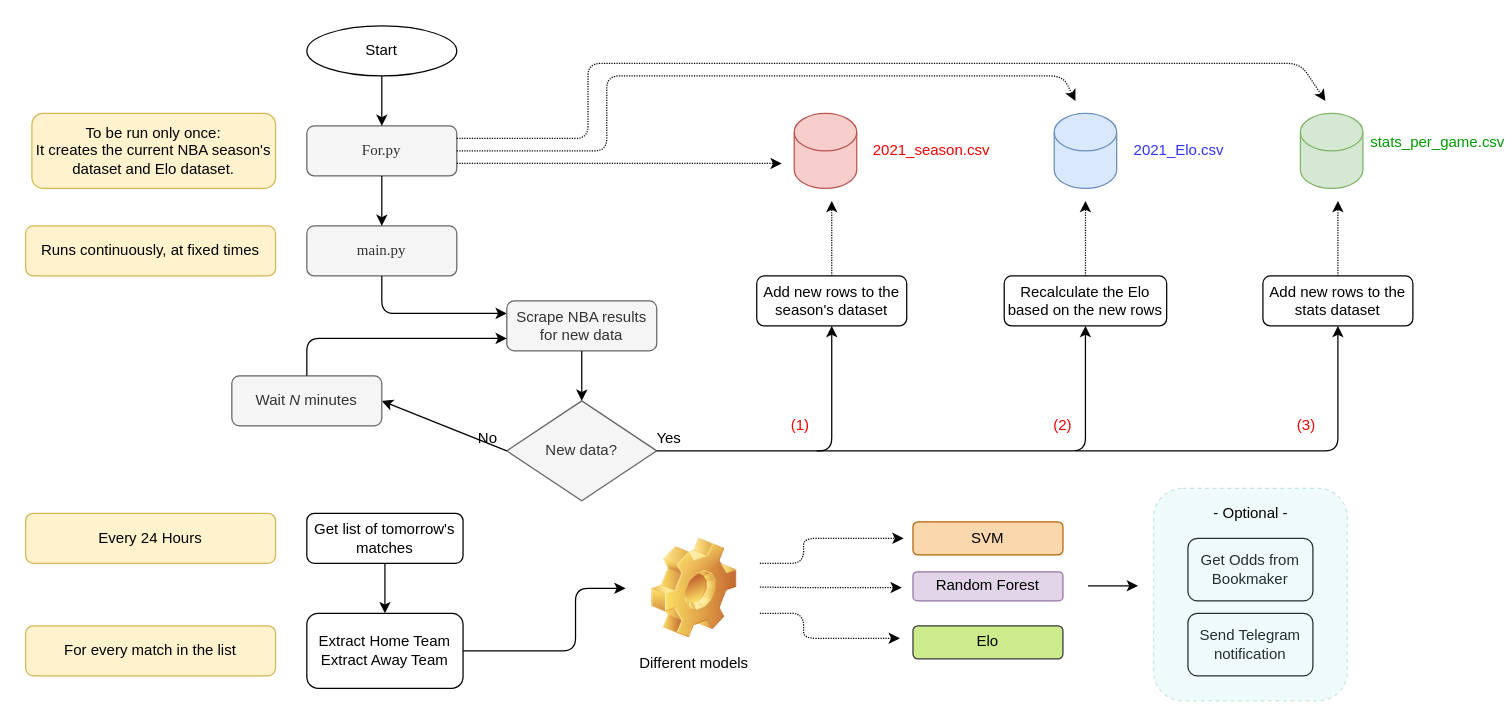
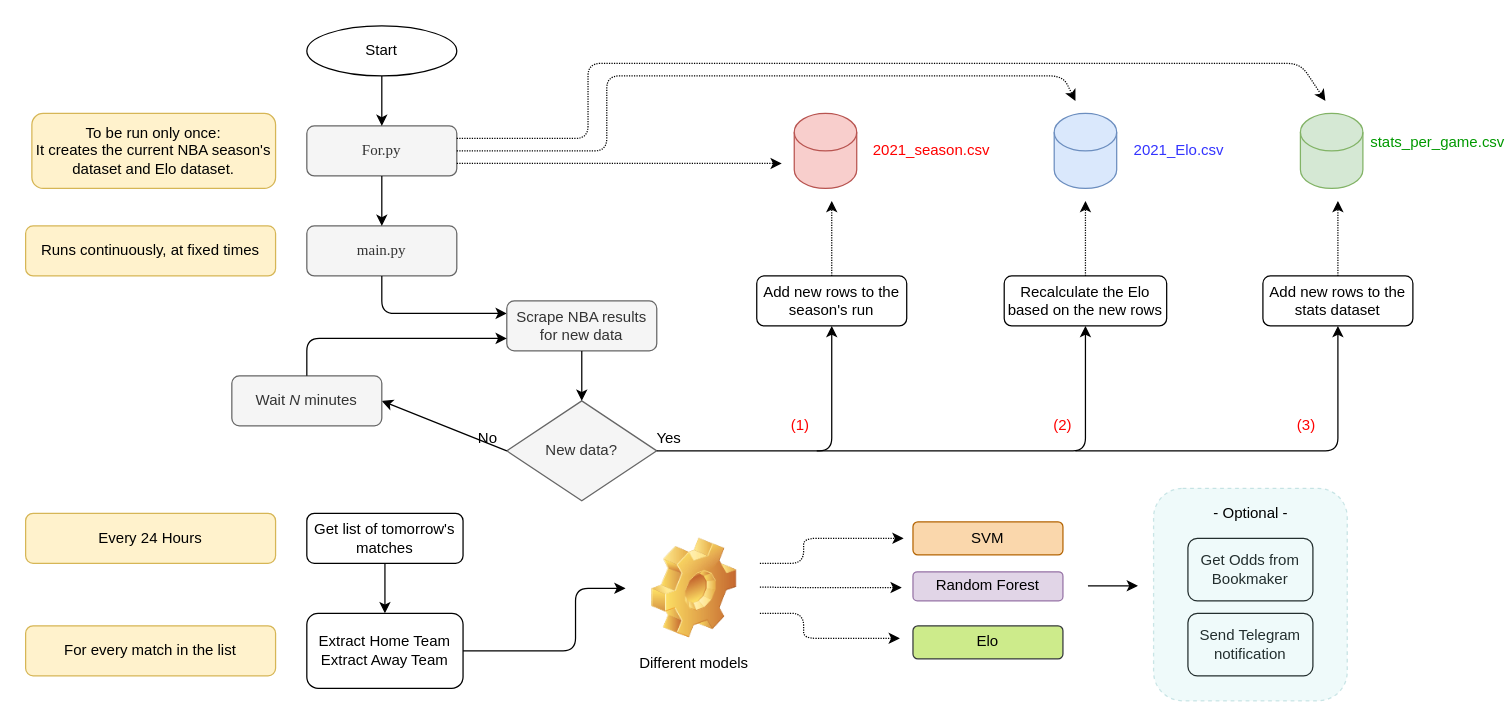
node "Add new rows to the season's dataset": label "Add new rows to the season's dataset" -> "Add new rows to the season's run"
